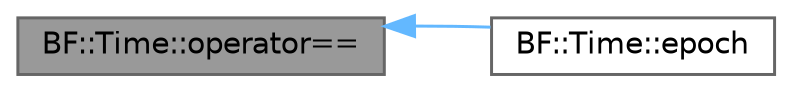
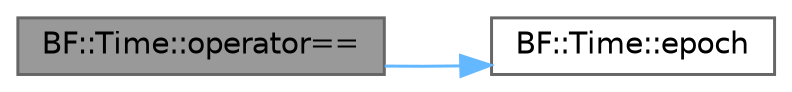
edge "BF::Time::epoch" -> "BF::Time::operator==": reversed
